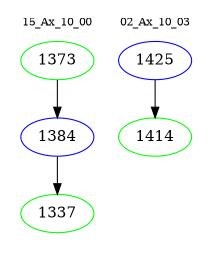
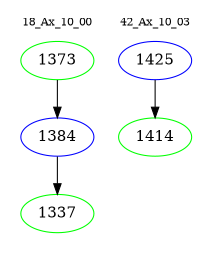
cluster "15_Ax_10_00": label "15_Ax_10_00" -> "18_Ax_10_00"
cluster "02_Ax_10_03": label "02_Ax_10_03" -> "42_Ax_10_03"
